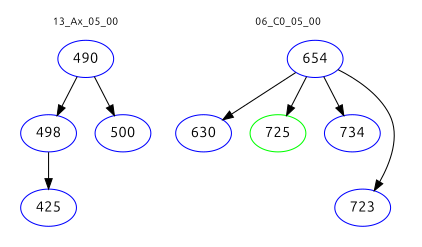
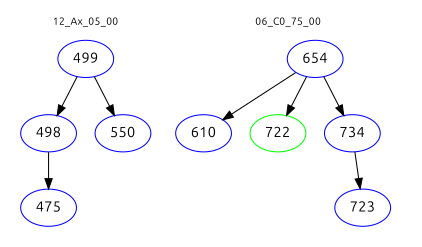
cluster "13_Ax_05_00": label "13_Ax_05_00" -> "12_Ax_05_00"
cluster "06_C0_05_00": label "06_C0_05_00" -> "06_C0_75_00"
node "490": label "490" -> "499"
edge "654" -> "723": now "734" -> "723"
node "500": label "500" -> "550"
node "630": label "630" -> "610"
node "725": label "725" -> "722"
node "425": label "425" -> "475"
